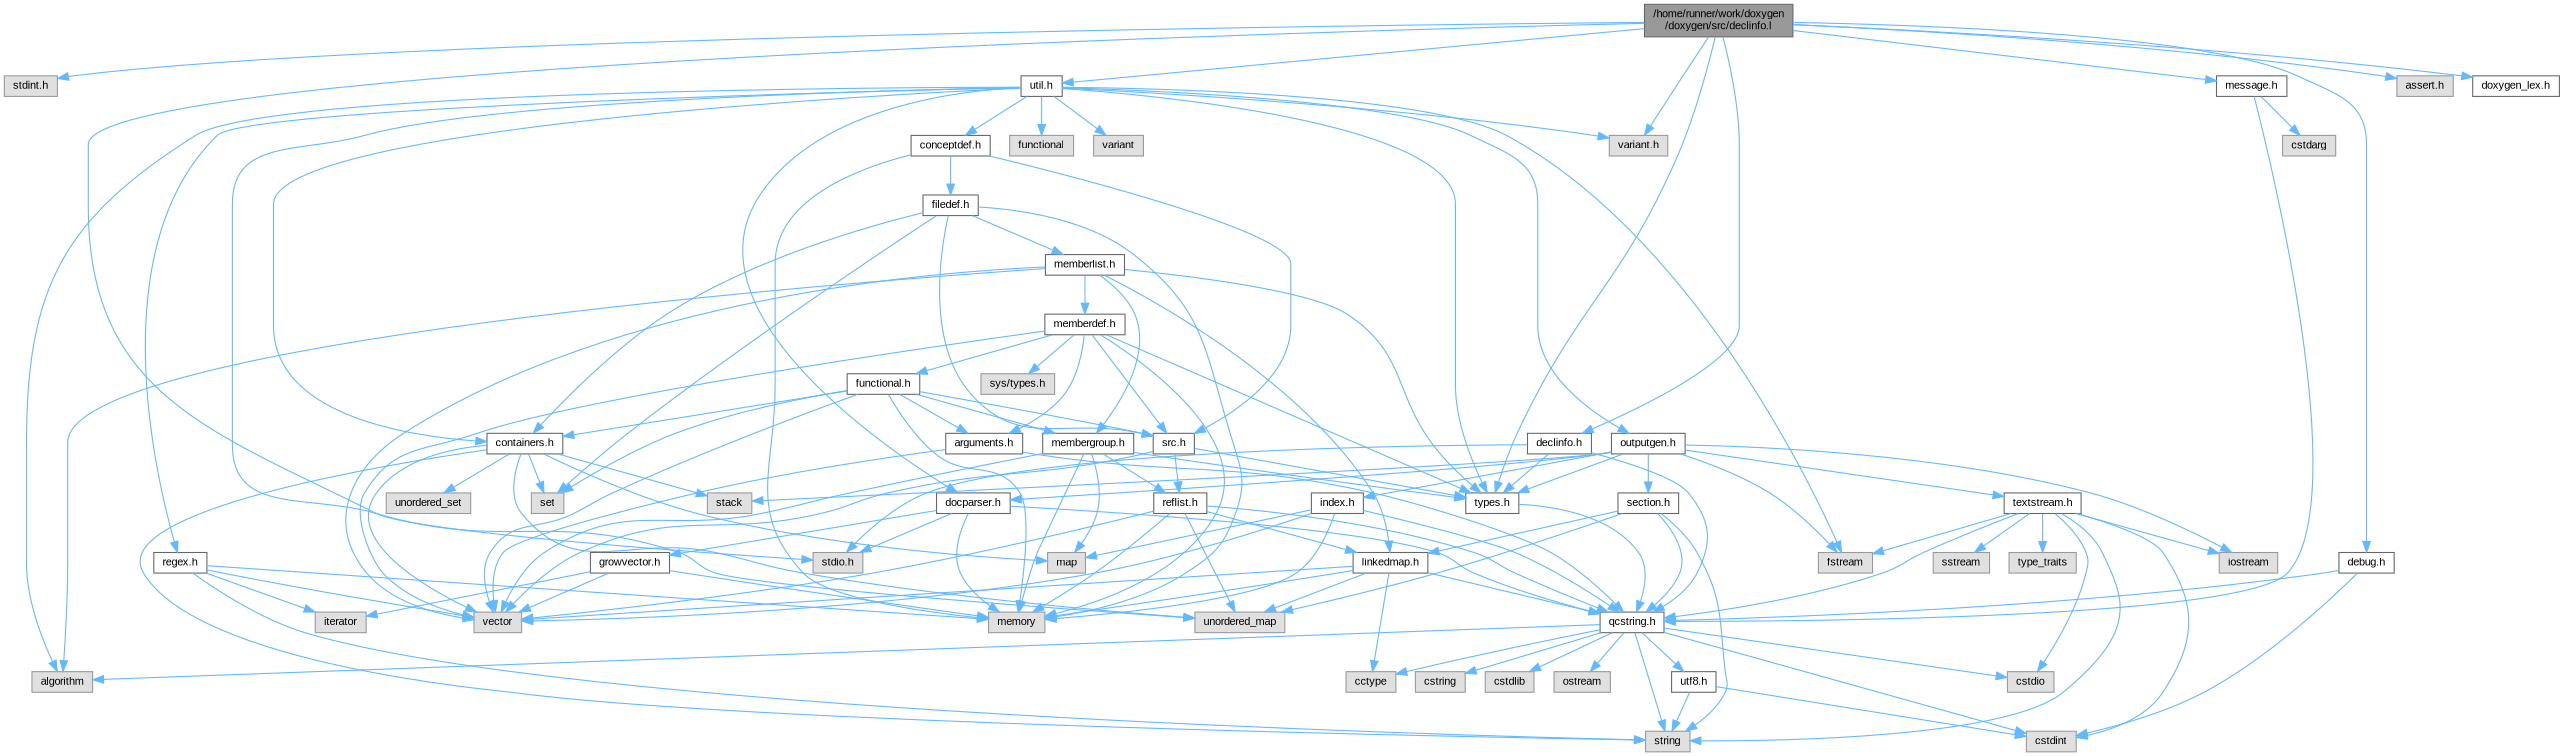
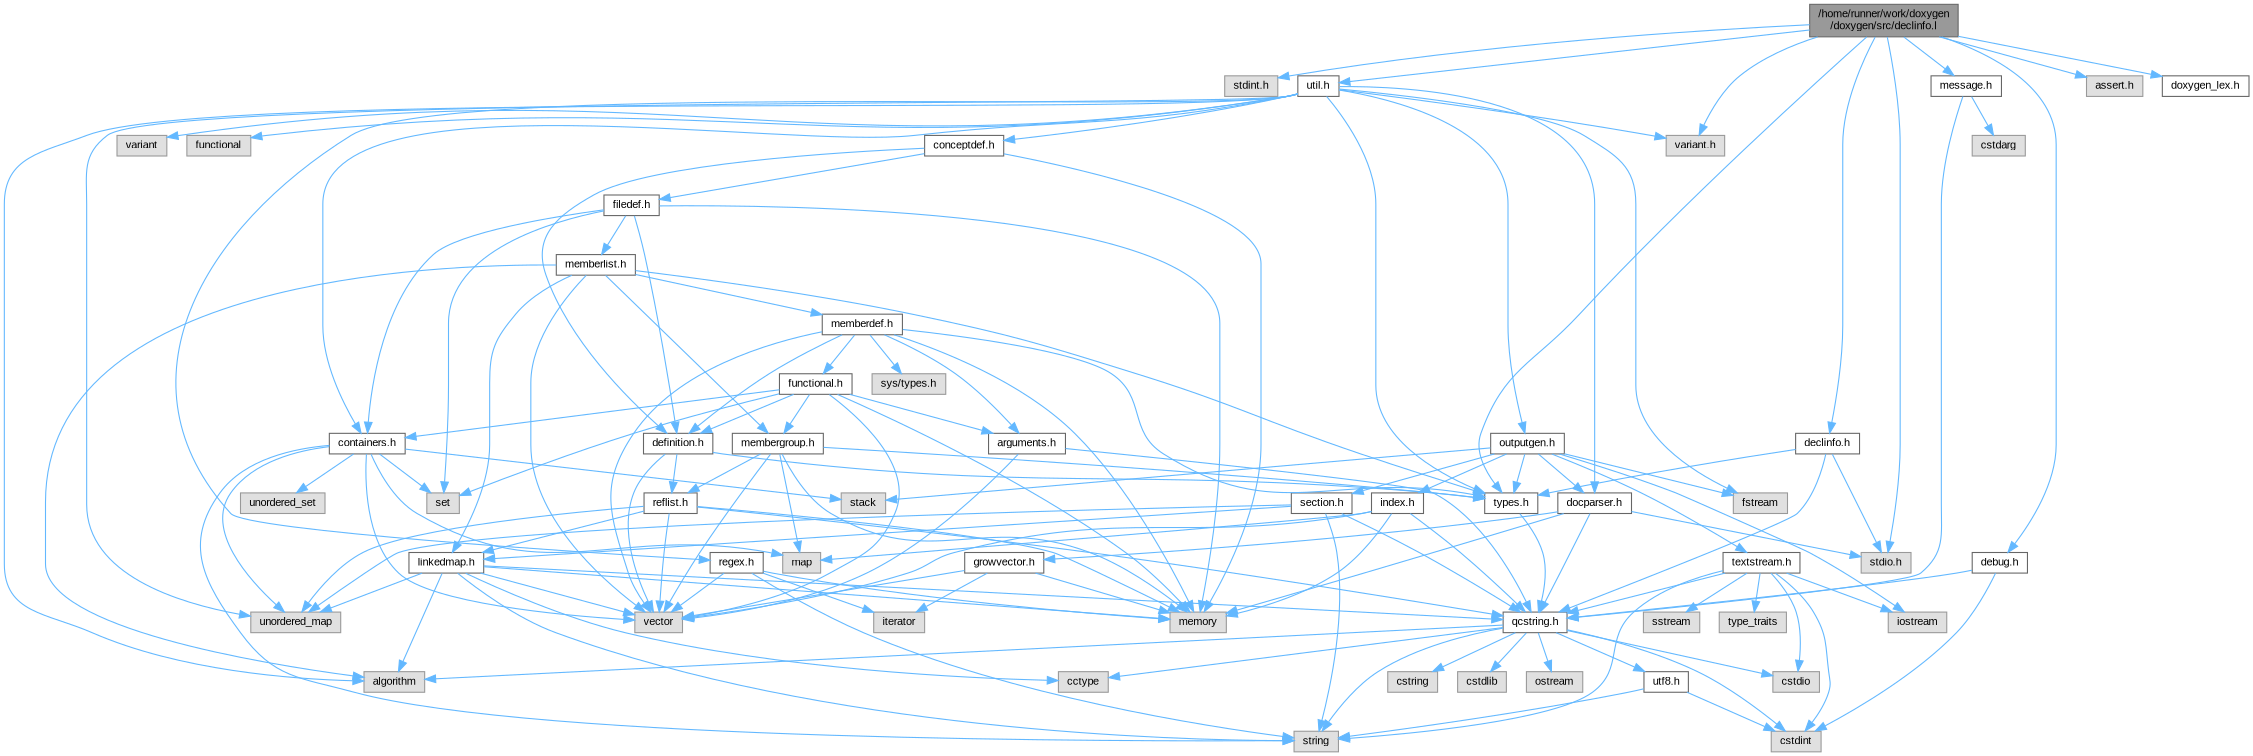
node "src.h": label "src.h" -> "definition.h"
edge "textstream.h" -> "fstream": removed
edge "linkedmap.h" -> "algorithm": added
edge "linkedmap.h" -> "string": added
